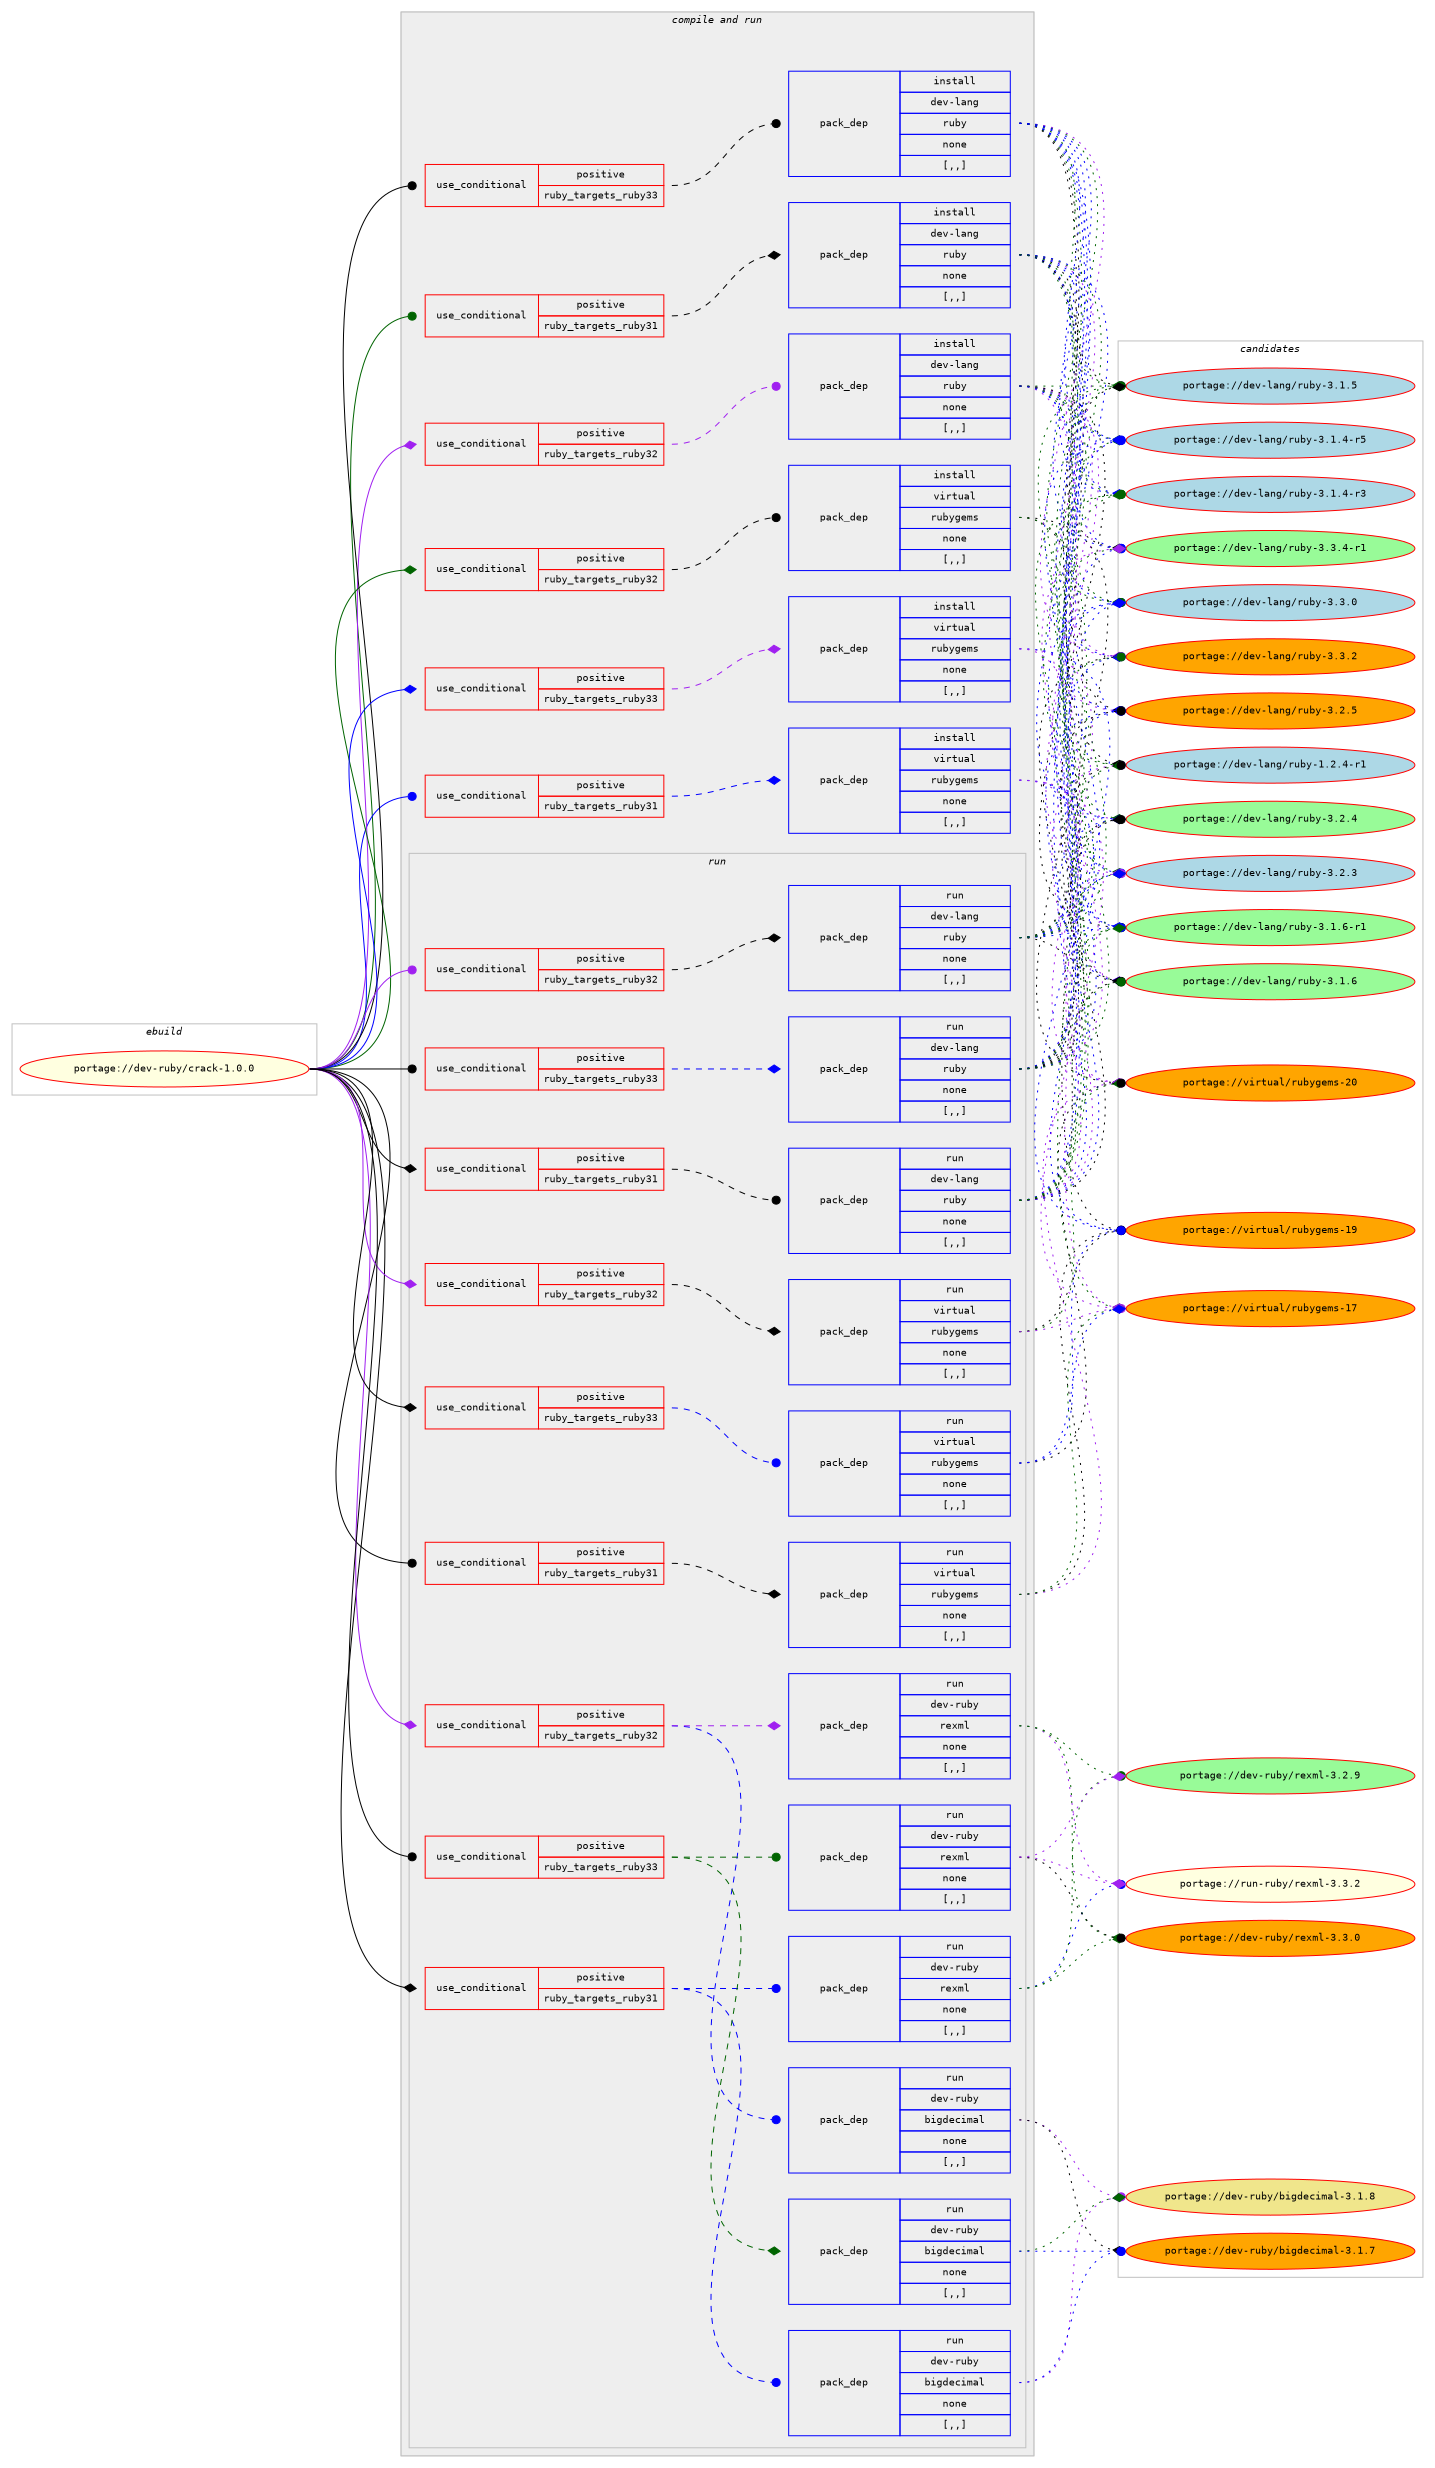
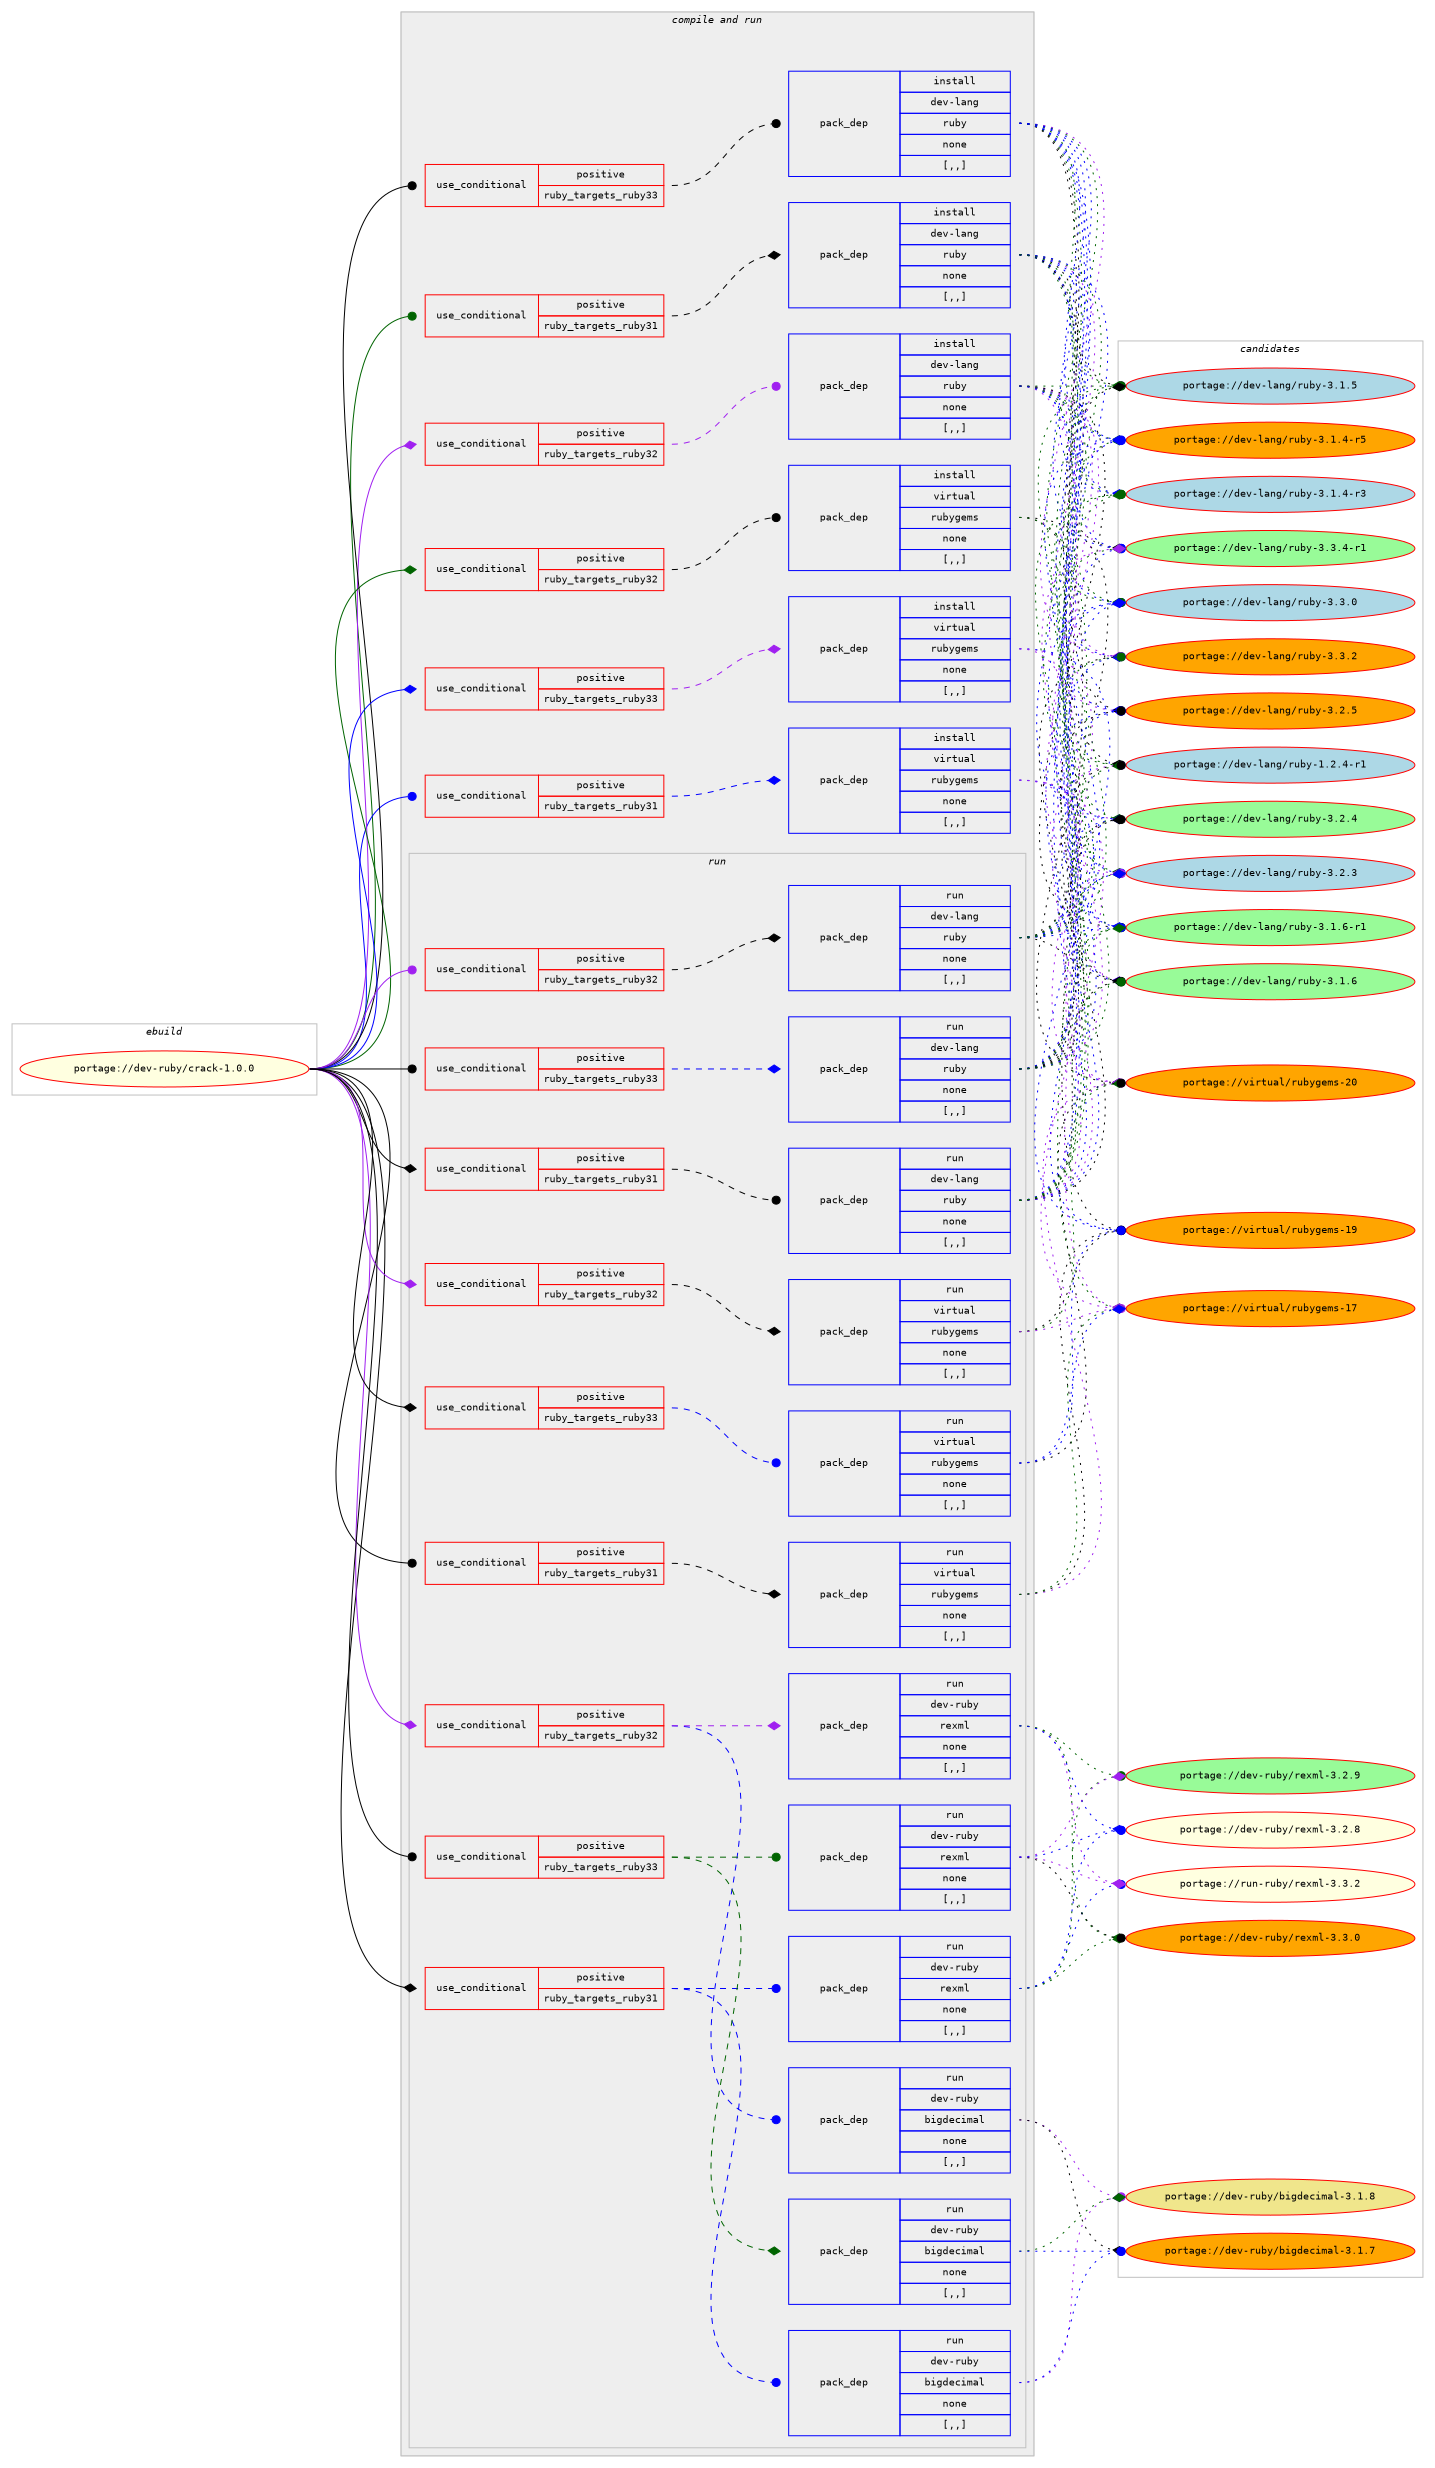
node "portage://dev-lang/ruby-3.1.4-r5": fillcolor lightblue -> orange
node "portage://dev-ruby/rexml-3.2.8": added
